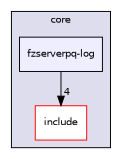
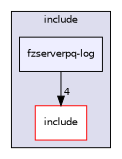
cluster "core": label "core" -> "include"
